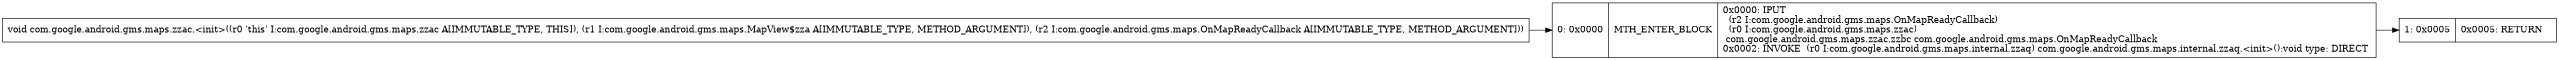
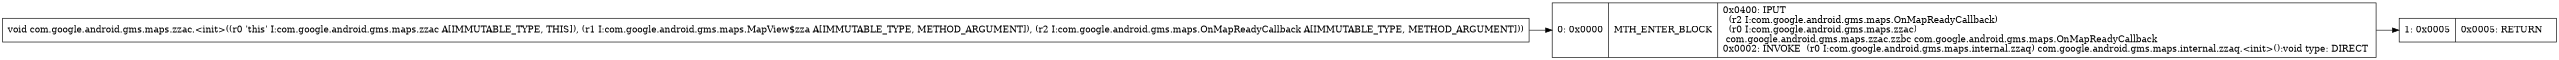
node "0: 0x0000": text "0x0000: IPUT" -> "0x0400: IPUT"
